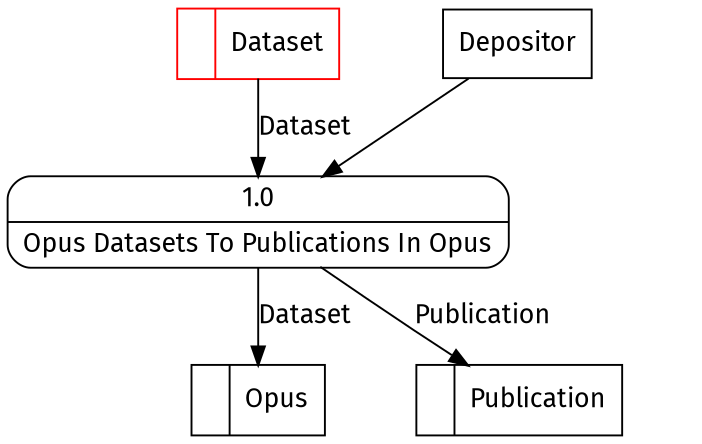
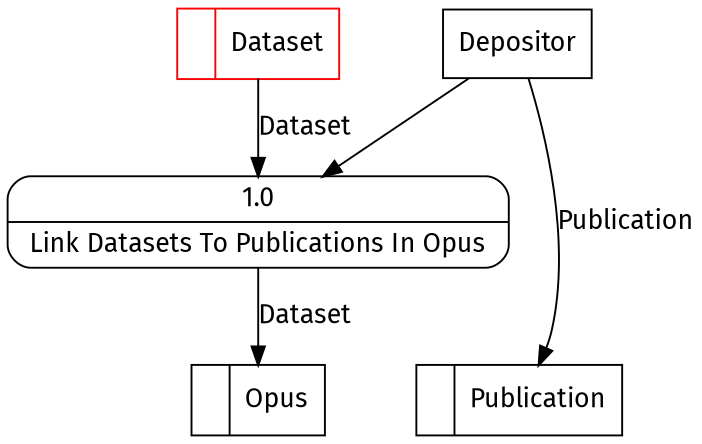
node "1.0": text "Opus Datasets To Publications In Opus" -> "Link Datasets To Publications In Opus"
edge "1.0" -> "Publication": now "Depositor" -> "Publication"
